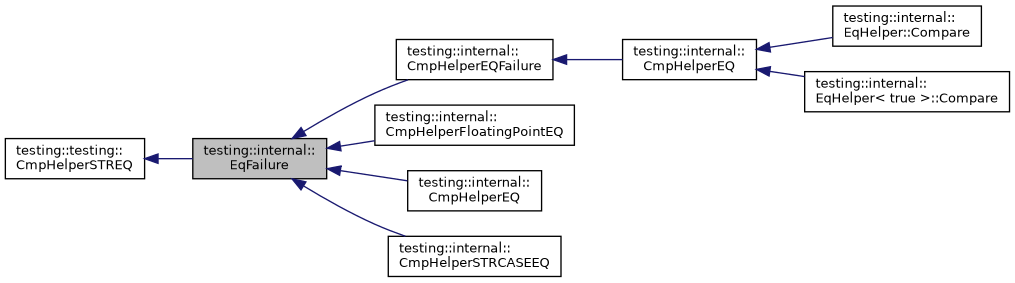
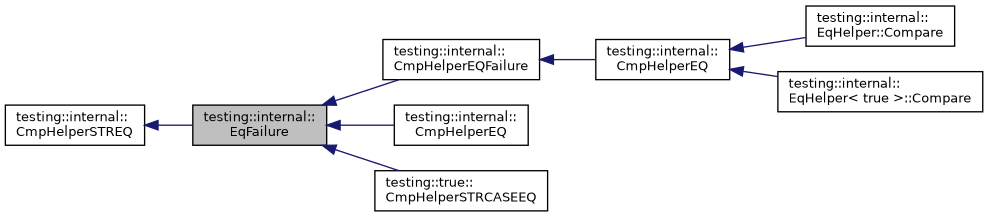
node "testing::internal:: CmpHelperFloatingPointEQ": removed
node "testing::testing:: CmpHelperSTREQ": label "testing::testing:: CmpHelperSTREQ" -> "testing::internal:: CmpHelperSTREQ"
node "testing::internal:: CmpHelperSTRCASEEQ": label "testing::internal:: CmpHelperSTRCASEEQ" -> "testing::true:: CmpHelperSTRCASEEQ"
